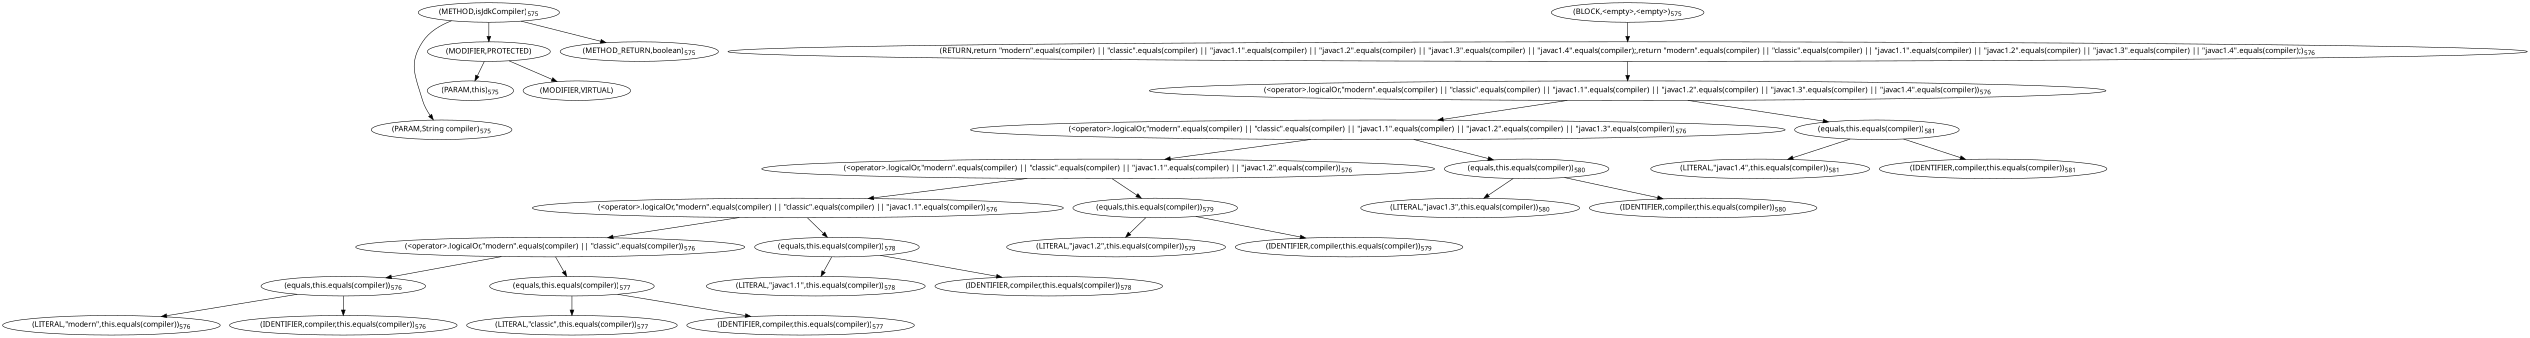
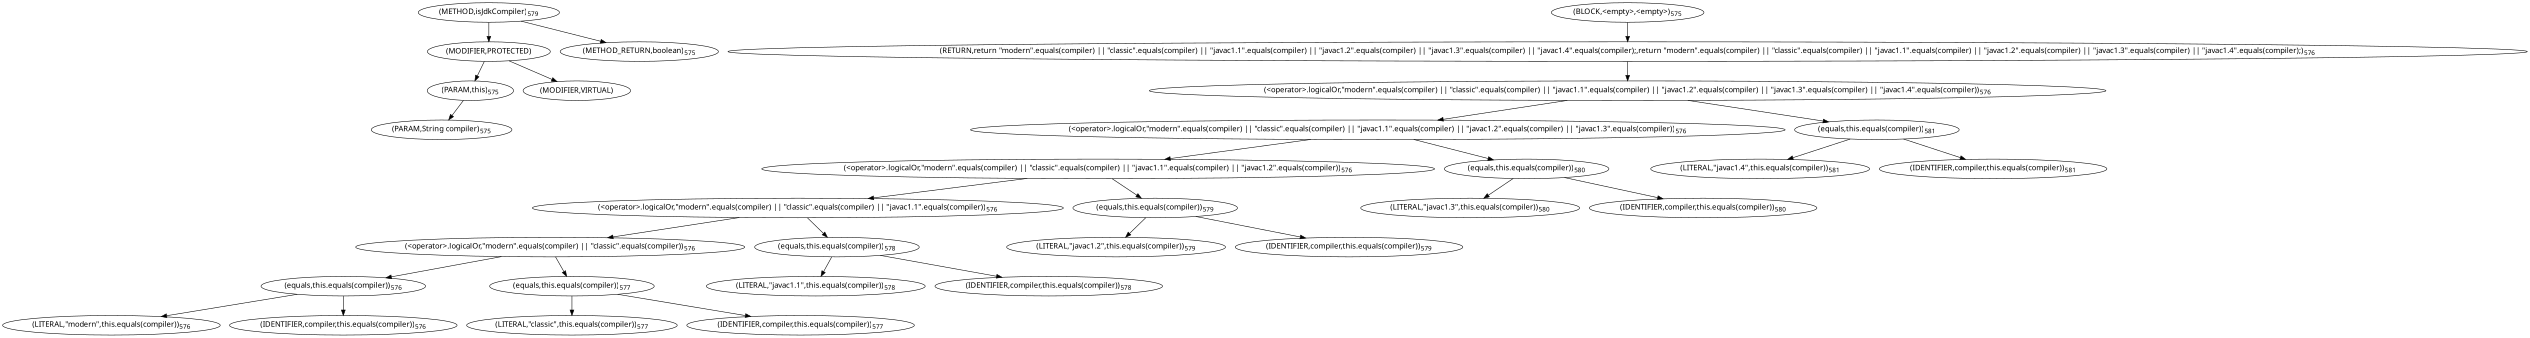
node "(METHOD,isJdkCompiler)": text "575" -> "579"
edge "(METHOD,isJdkCompiler)" -> "(PARAM,String compiler)": now "(PARAM,this)" -> "(PARAM,String compiler)"
